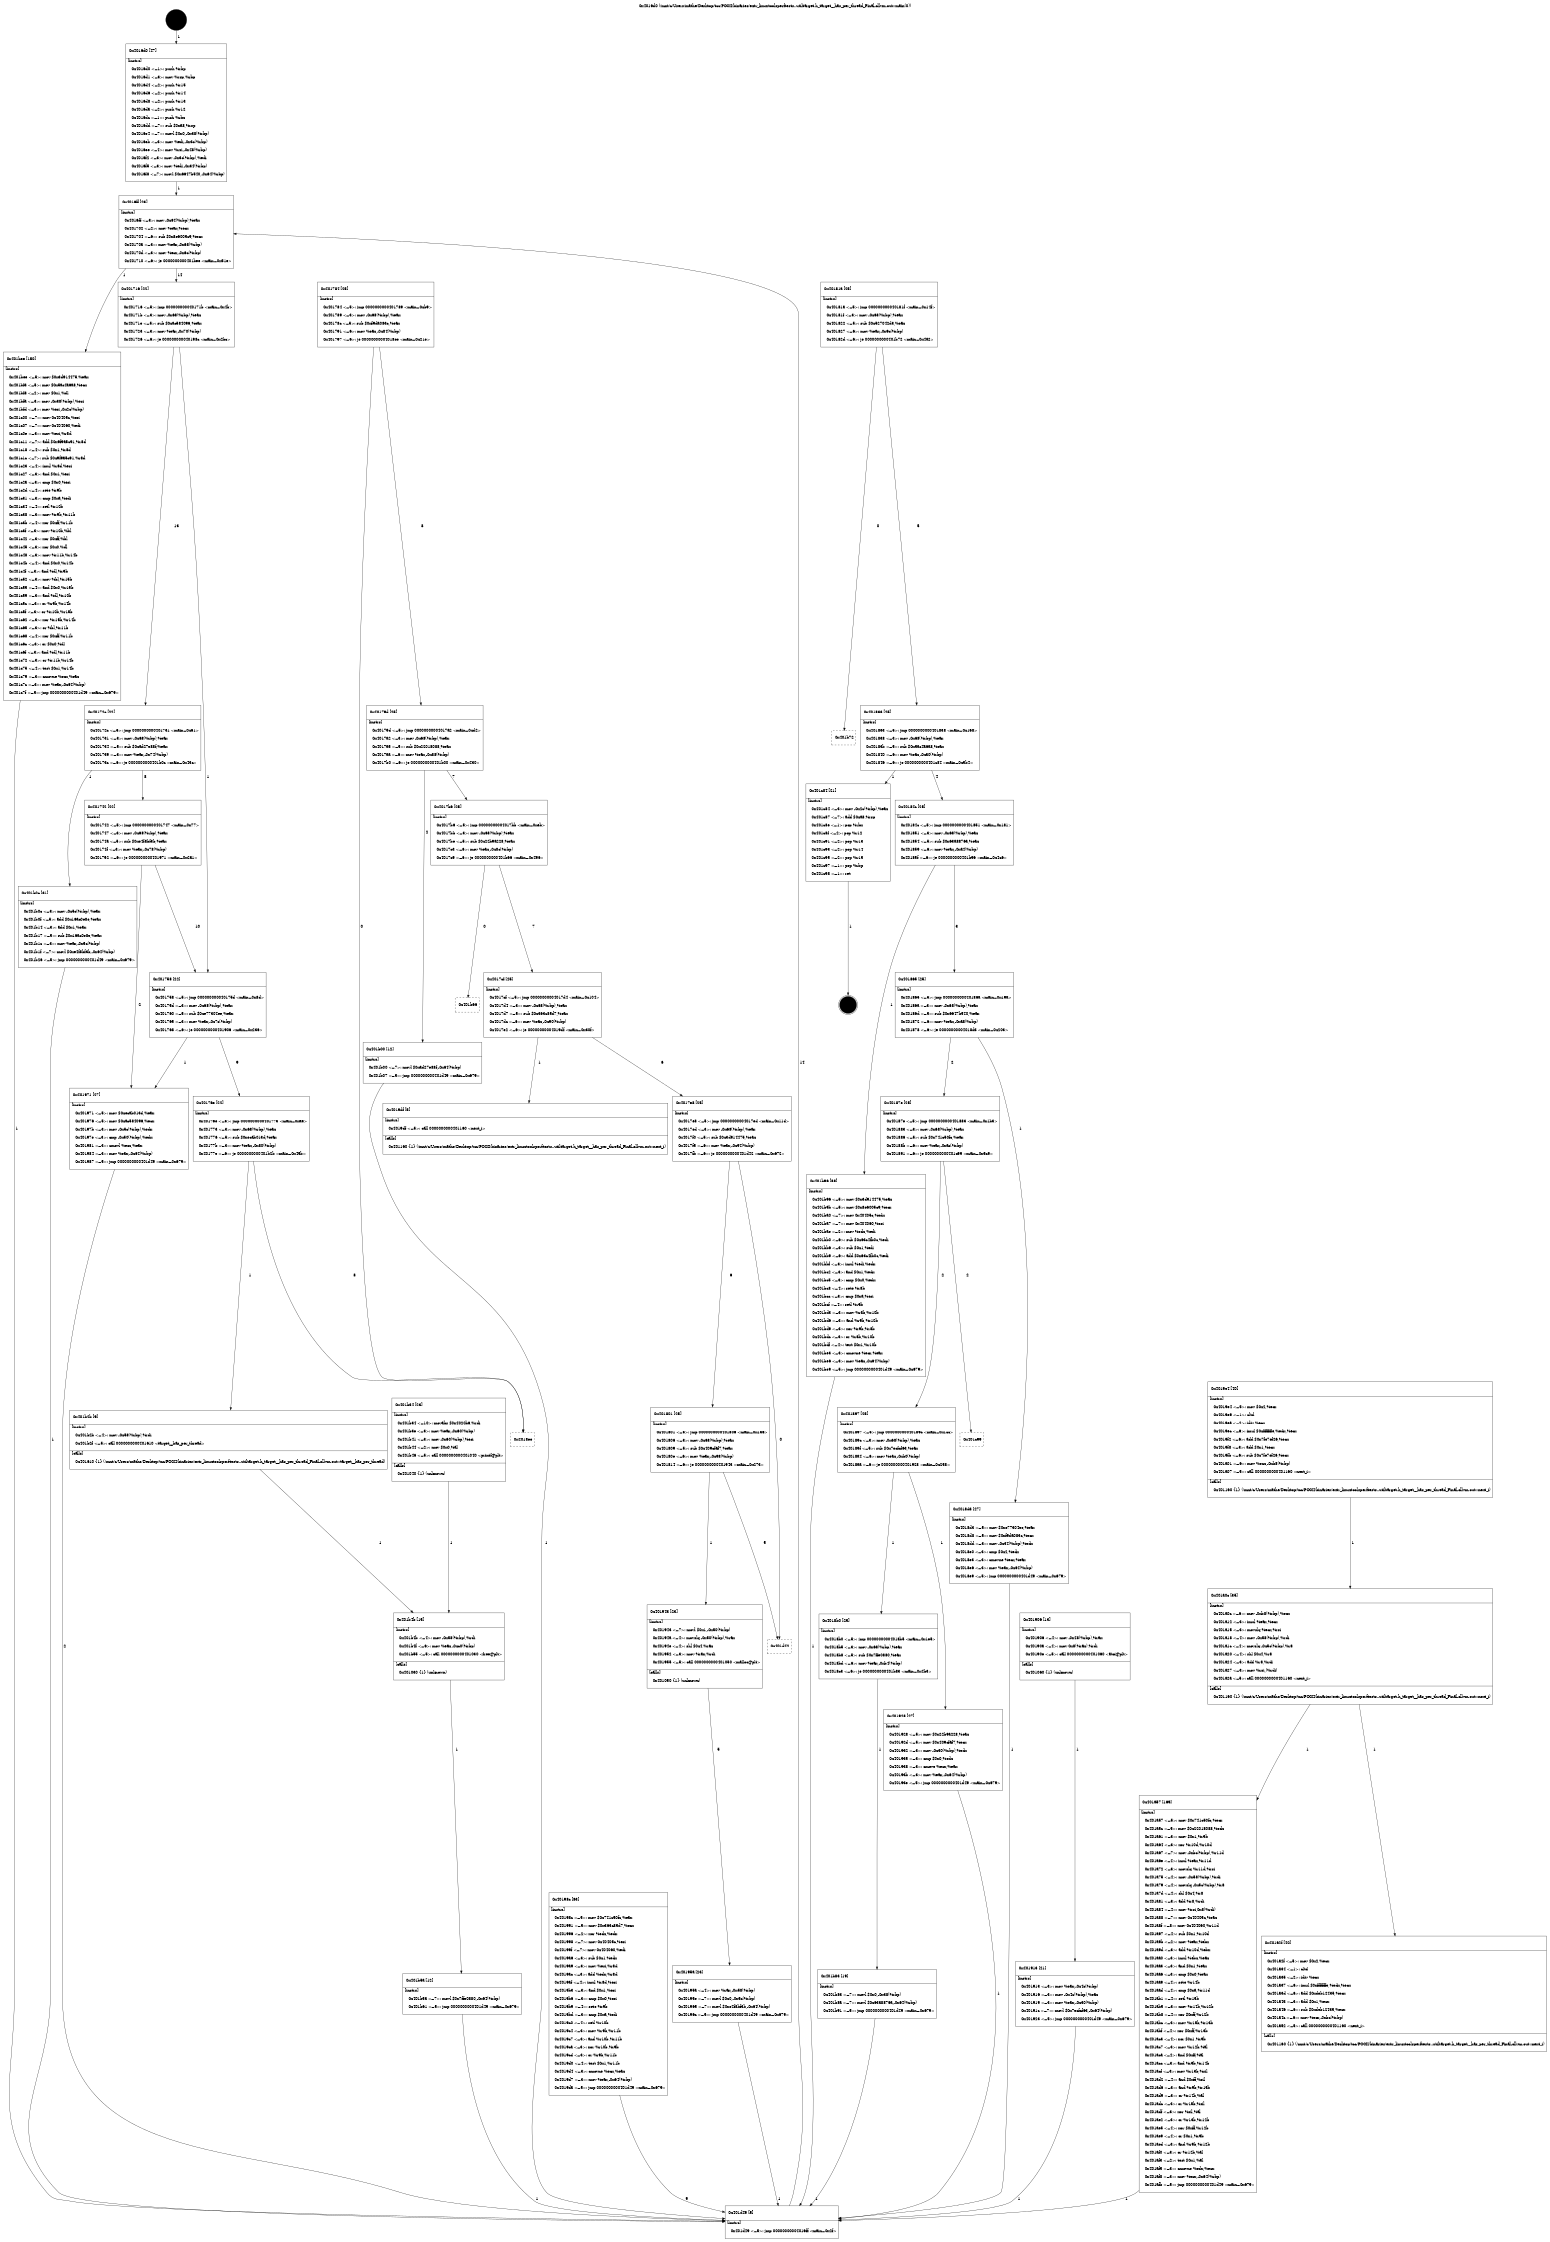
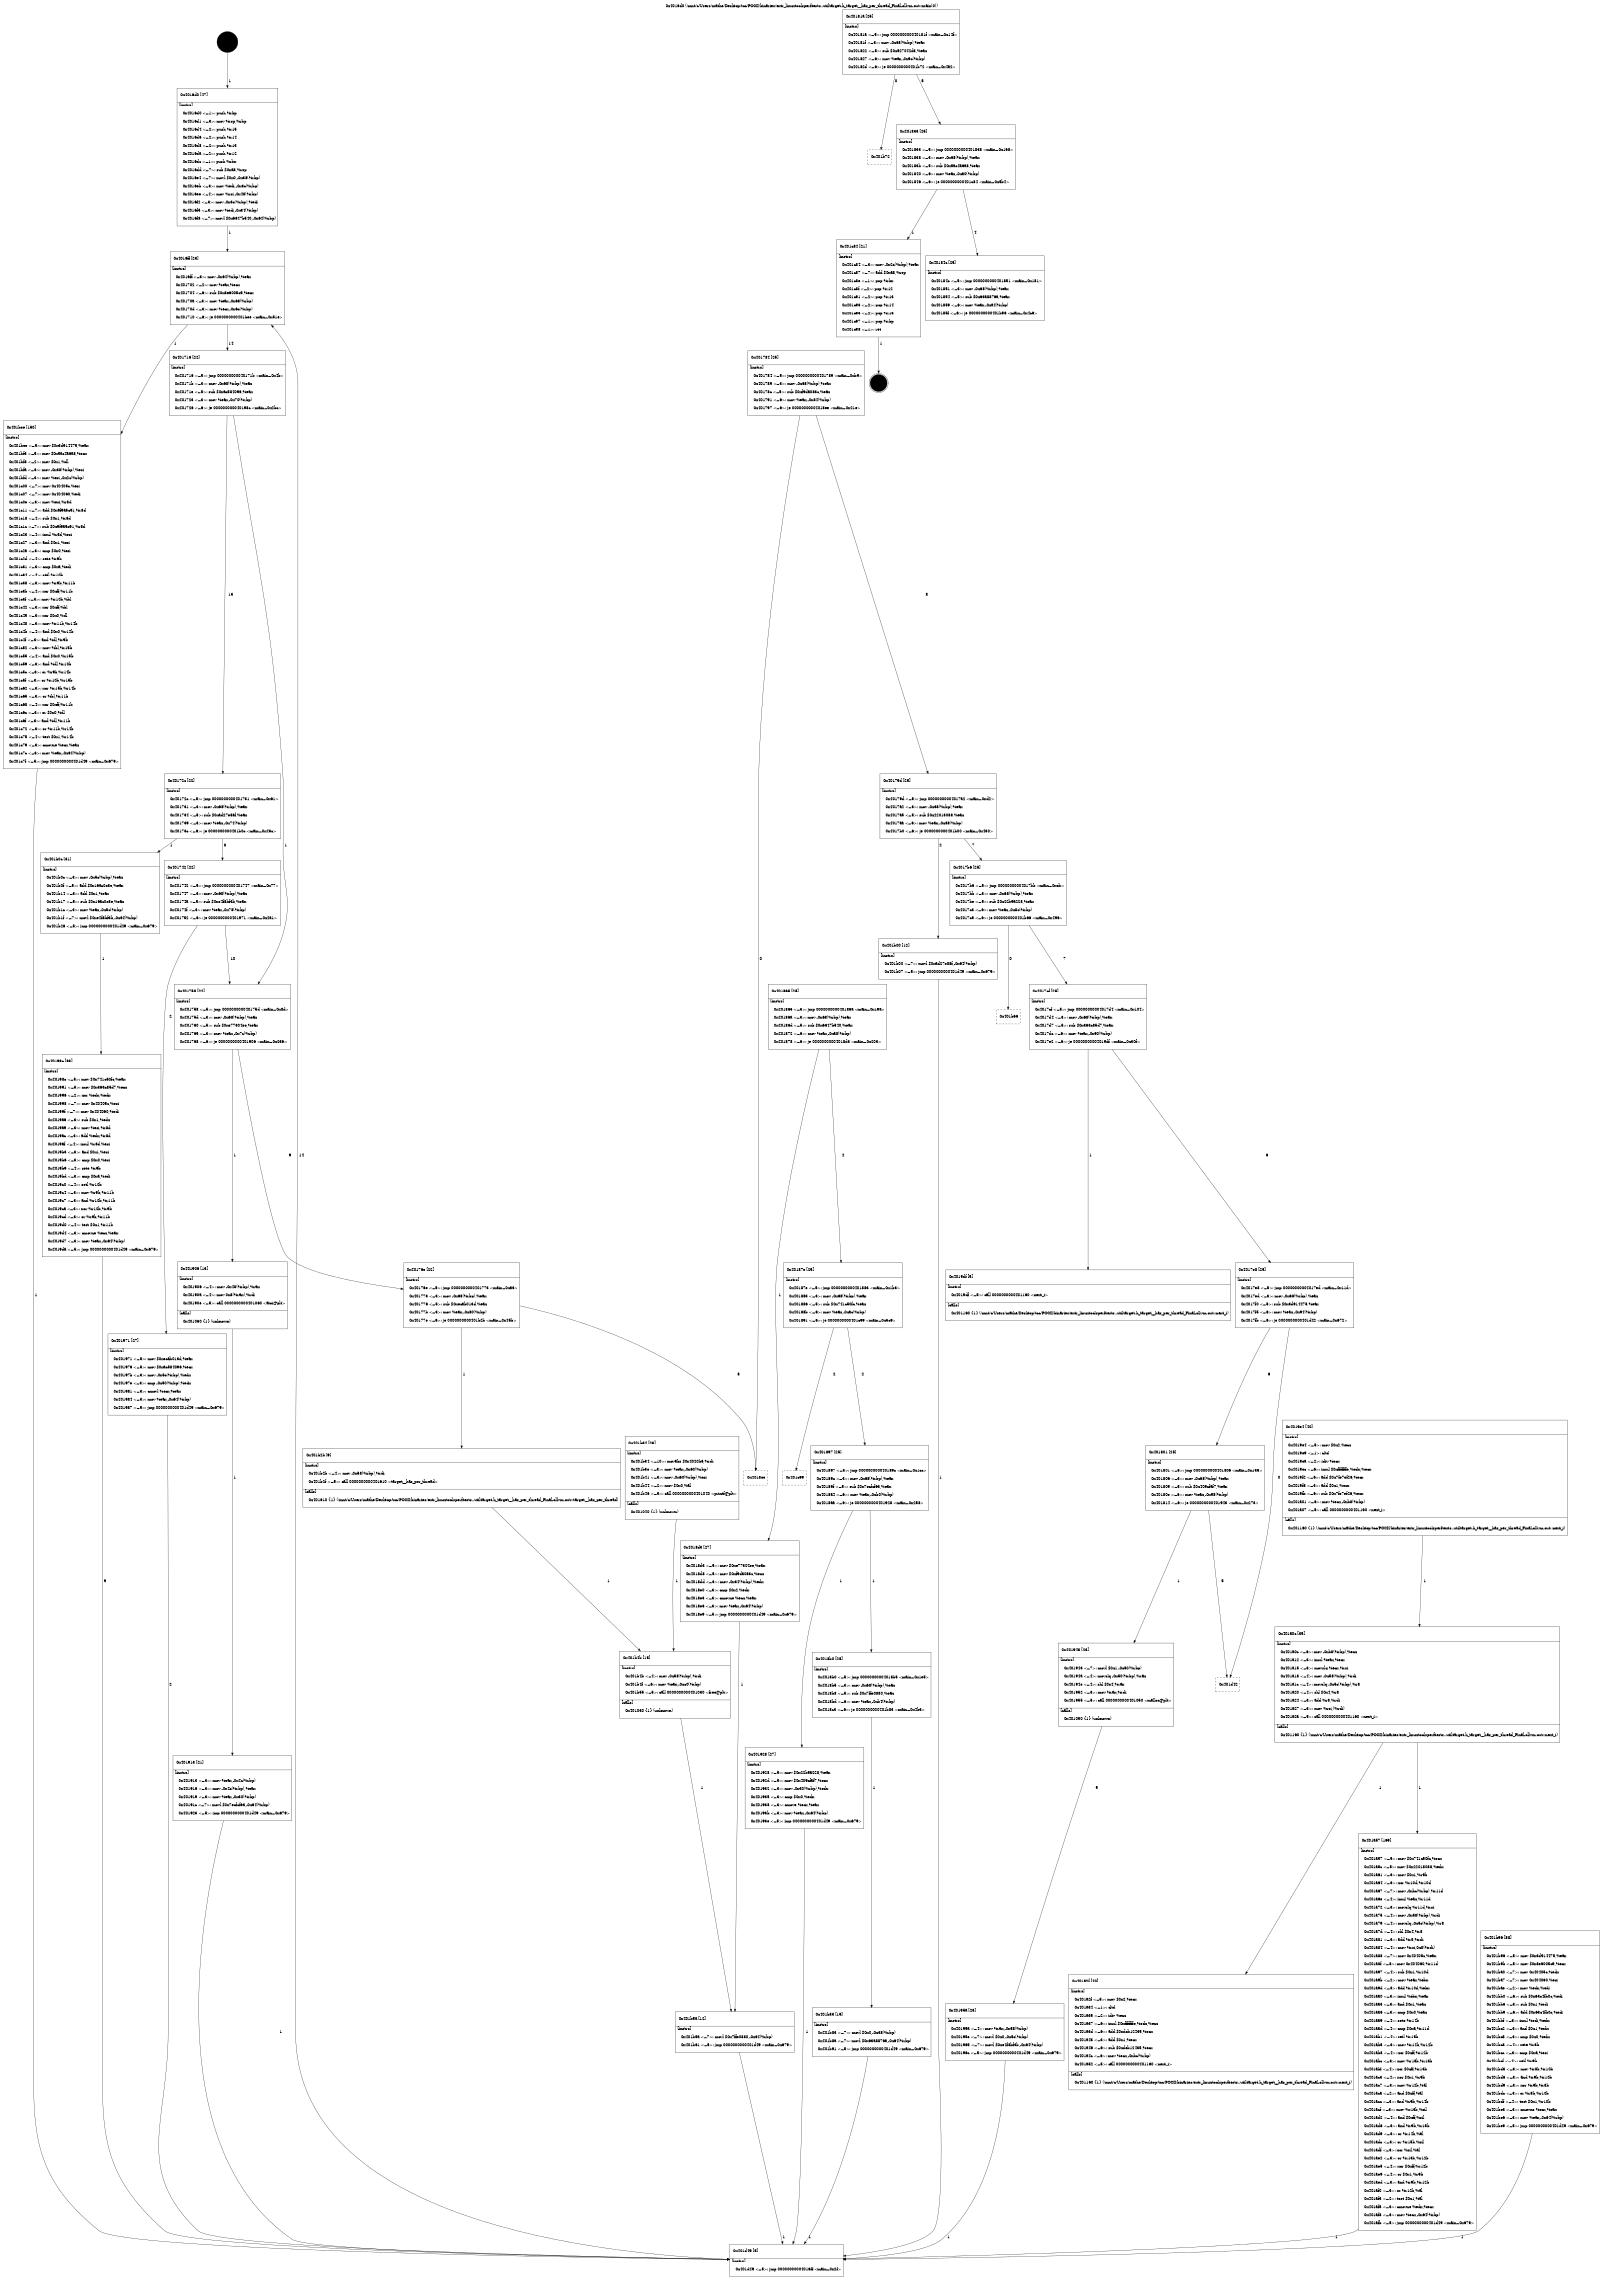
edge "0x40184c [25]" -> "0x401865 [25]": removed, label "3"
edge "0x40184c [25]" -> "0x401b96 [88]": removed, label "1"
edge "0x401758 [22]" -> "0x401971 [27]": now "0x401758 [22]" -> "0x401906 [13]"
edge "0x401b0c [31]" -> "0x401d49 [5]": now "0x401b0c [31]" -> "0x40198c [83]"
edge "0x4018d3 [27]" -> "0x401d49 [5]": now "0x4018d3 [27]" -> "0x401b5a [12]"
